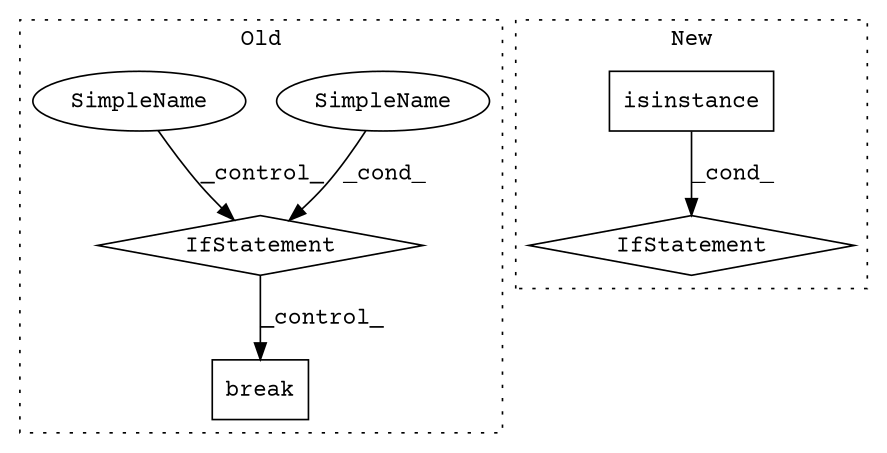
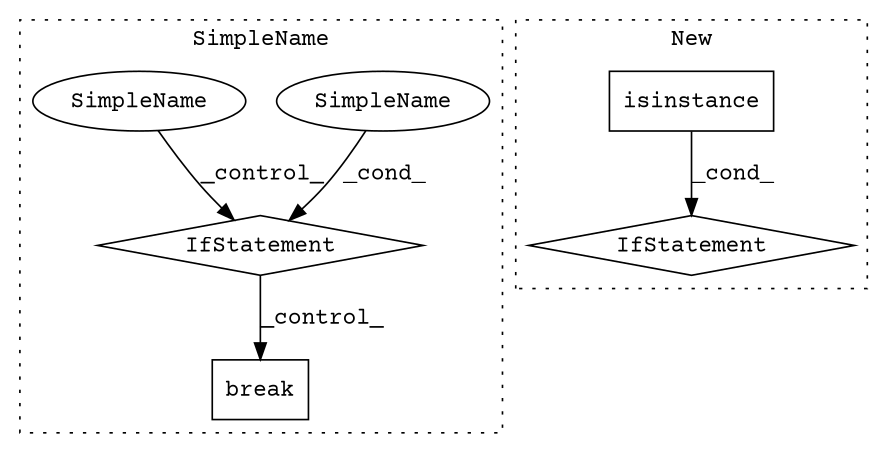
cluster "Old": label "Old" -> "SimpleName"
